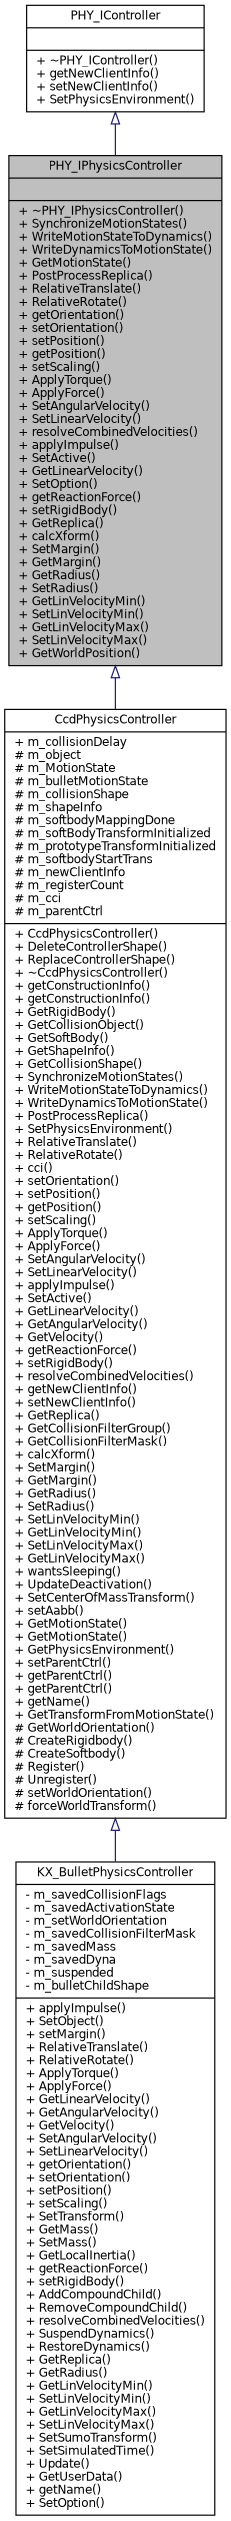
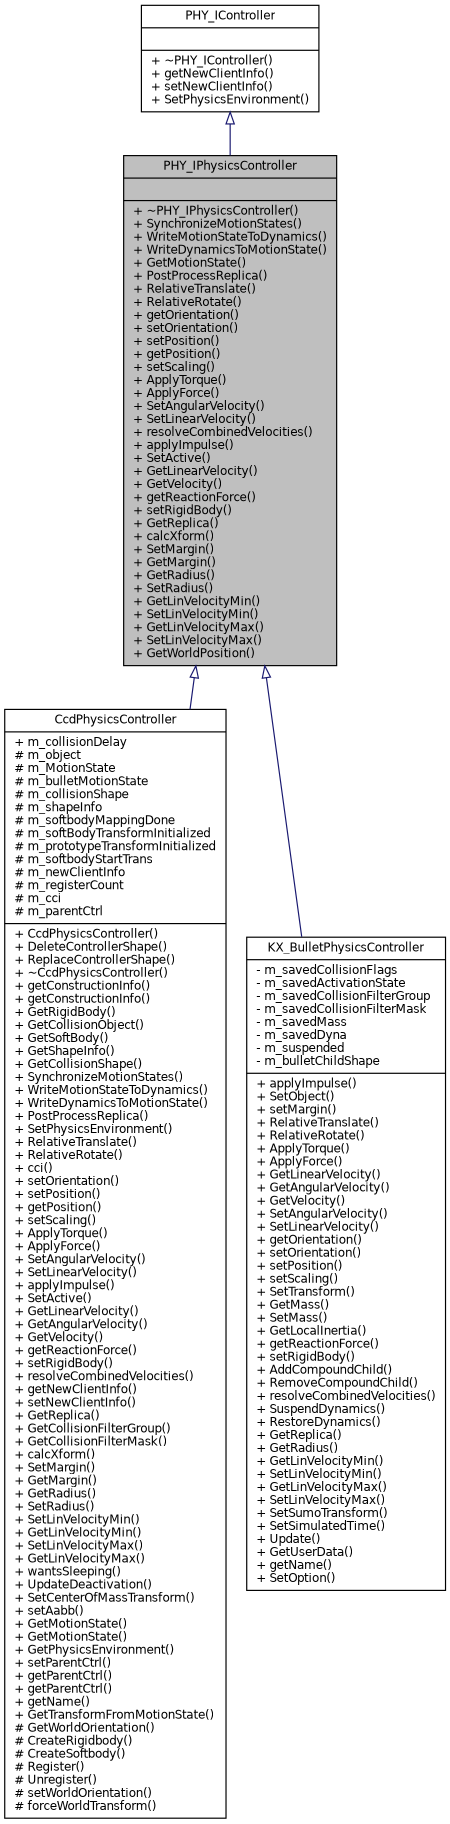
node "PHY_IPhysicsController": text "+ SetOption()" -> "+ GetVelocity()"
edge "KX_BulletPhysicsController" -> "CcdPhysicsController": now "KX_BulletPhysicsController" -> "PHY_IPhysicsController"
node "KX_BulletPhysicsController": text "- m_setWorldOrientation" -> "- m_savedCollisionFilterGroup"
